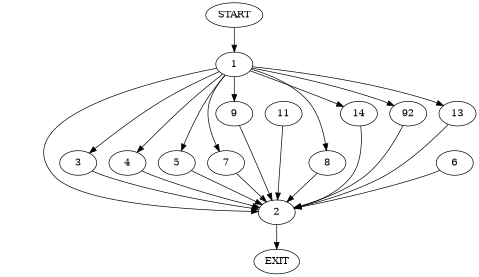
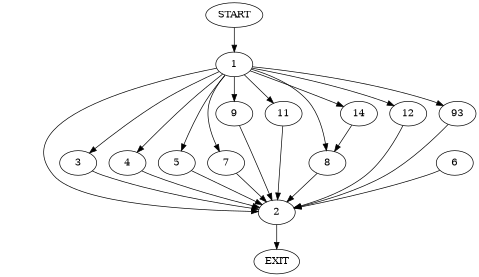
edge "1" -> "11": added
node "92": label "92" -> "12"
node "13": label "13" -> "93"
edge "14" -> "2": now "14" -> "8"
